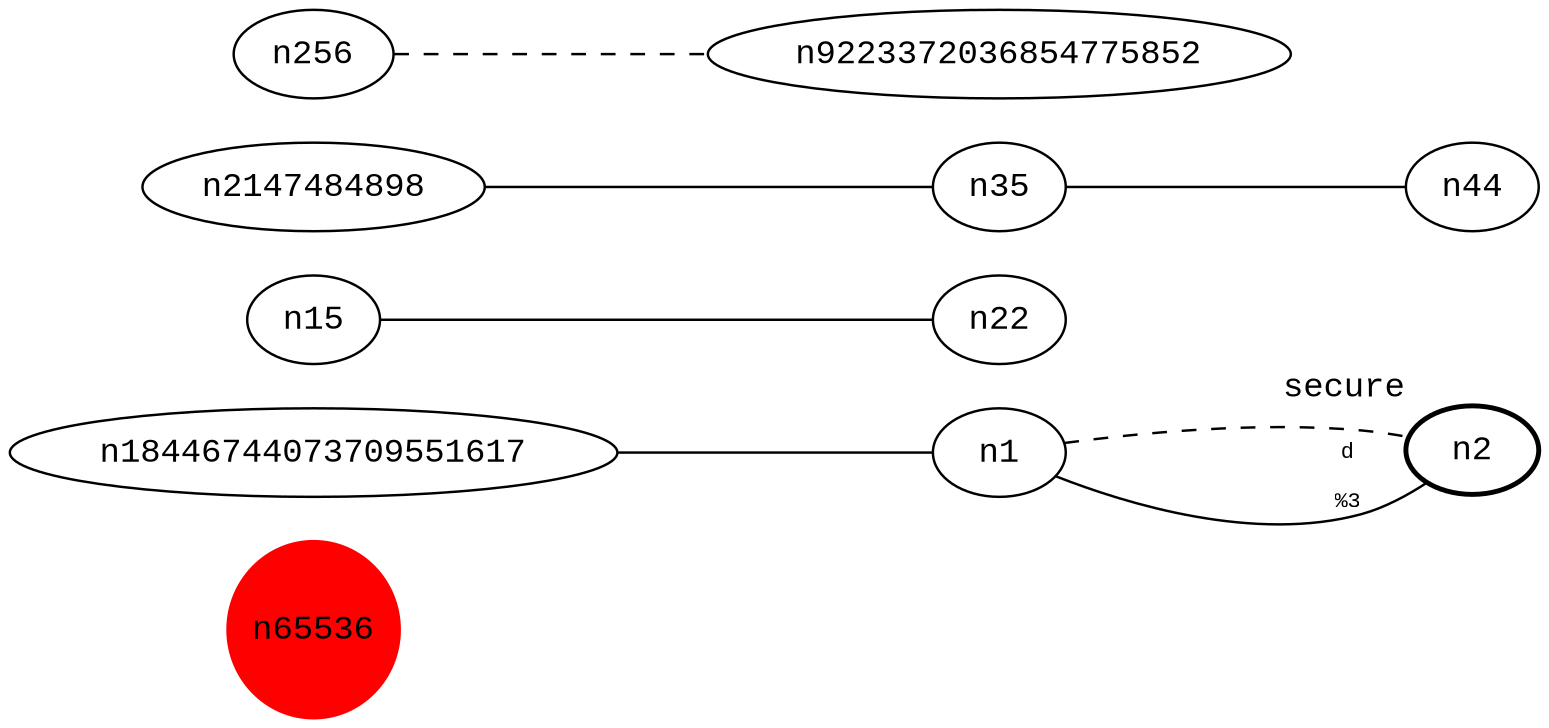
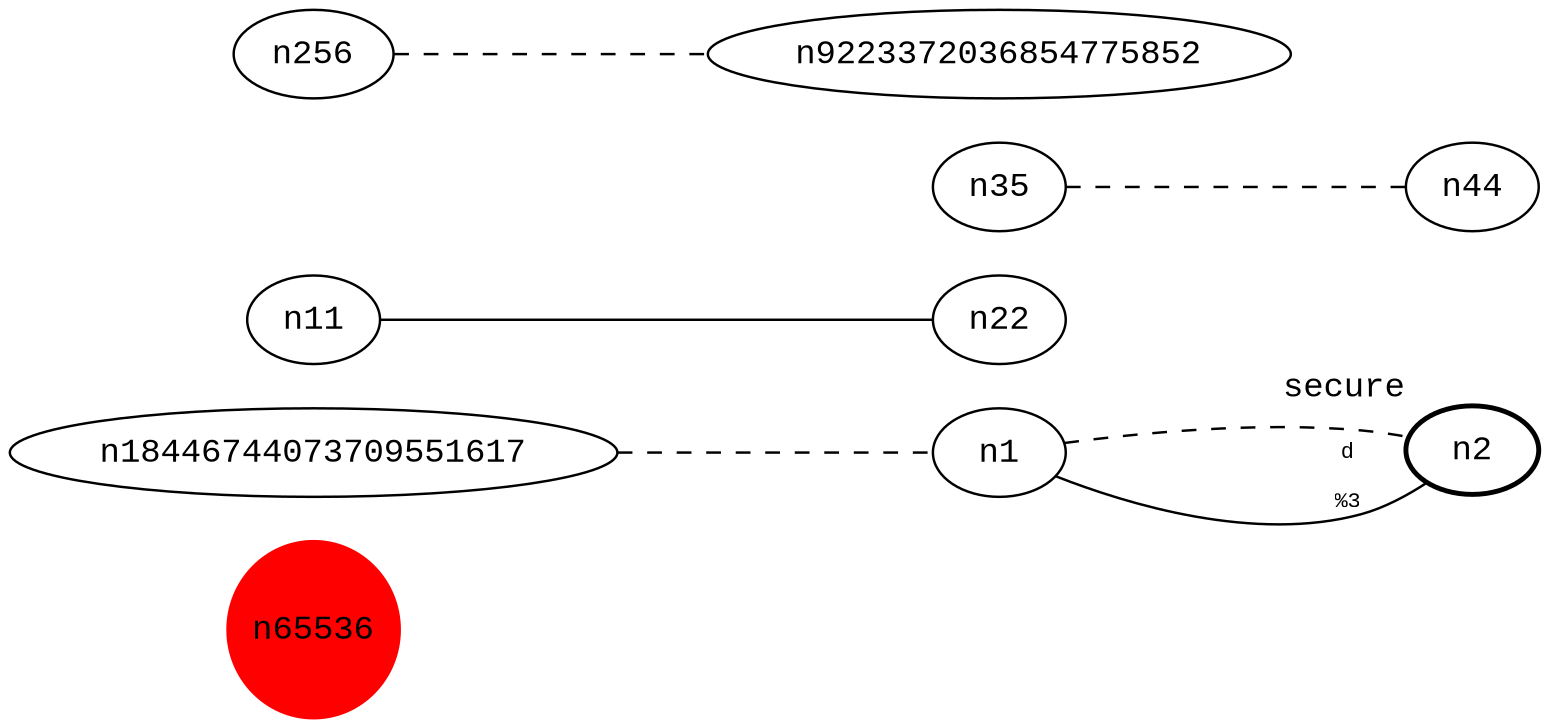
node "n2147484898": removed
edge "n35" -- "n44": style solid -> dashed
node "n15": label "n15" -> "n11"
edge "n18446744073709551617" -- "n1": style solid -> dashed
